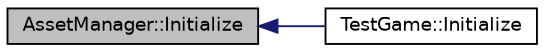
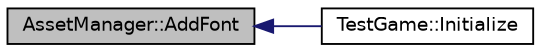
node "AssetManager::Initialize": label "AssetManager::Initialize" -> "AssetManager::AddFont"
